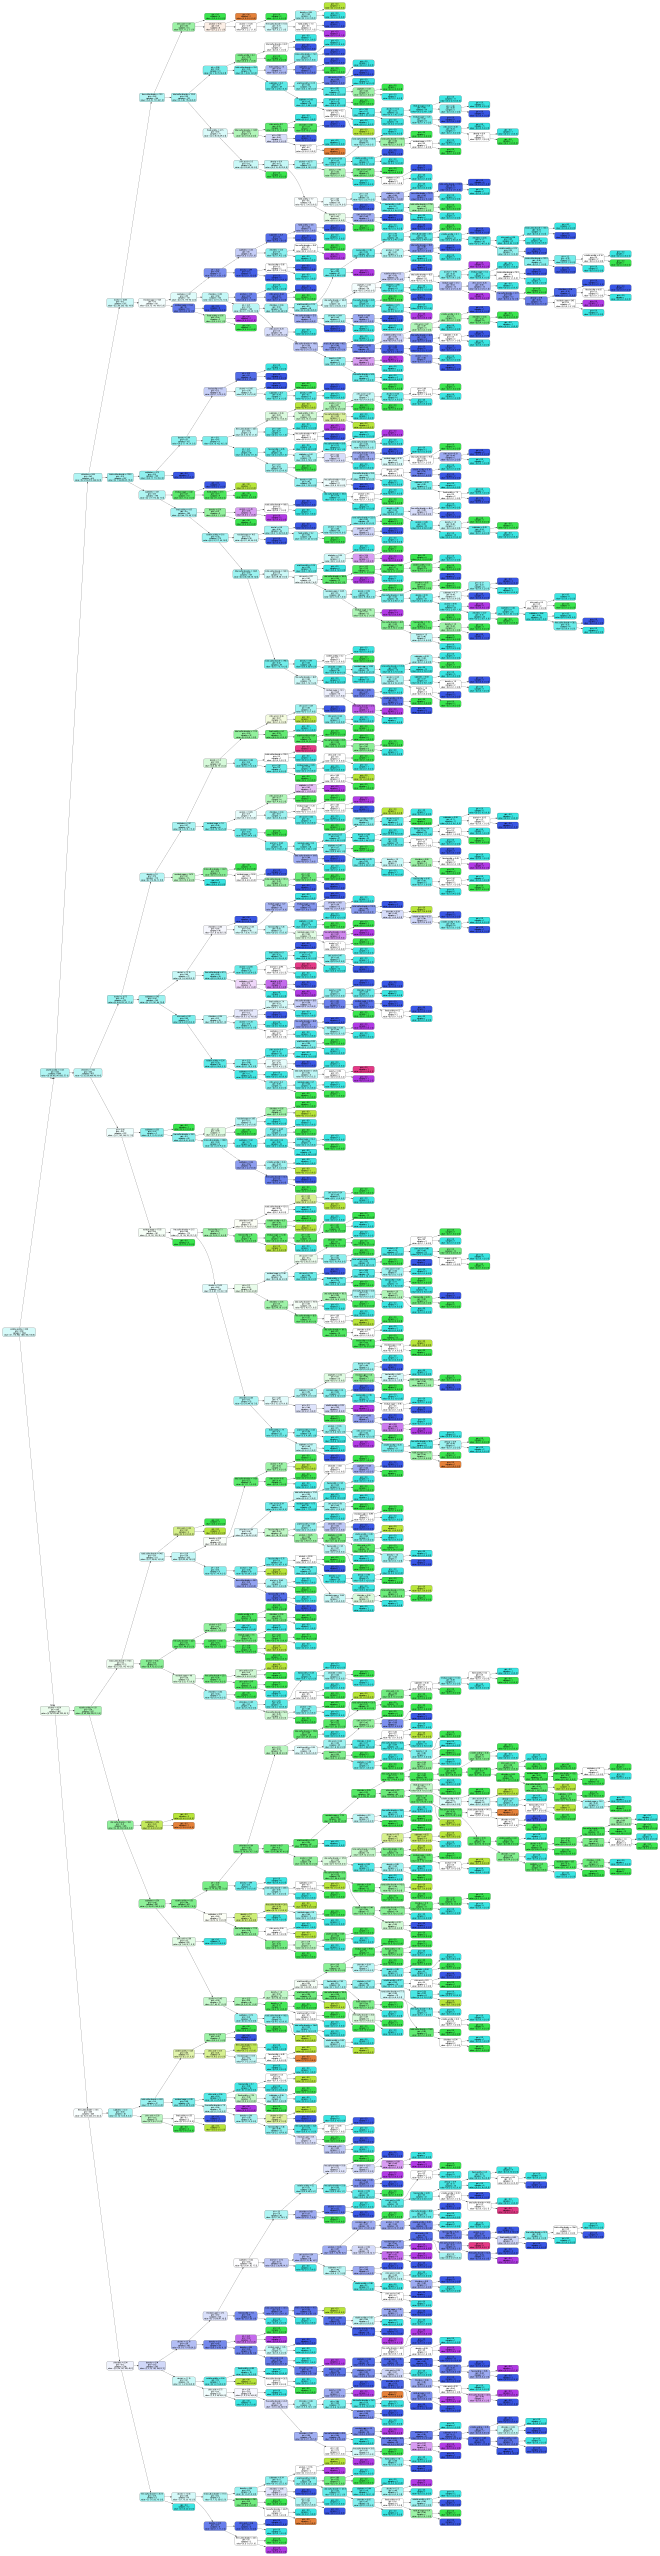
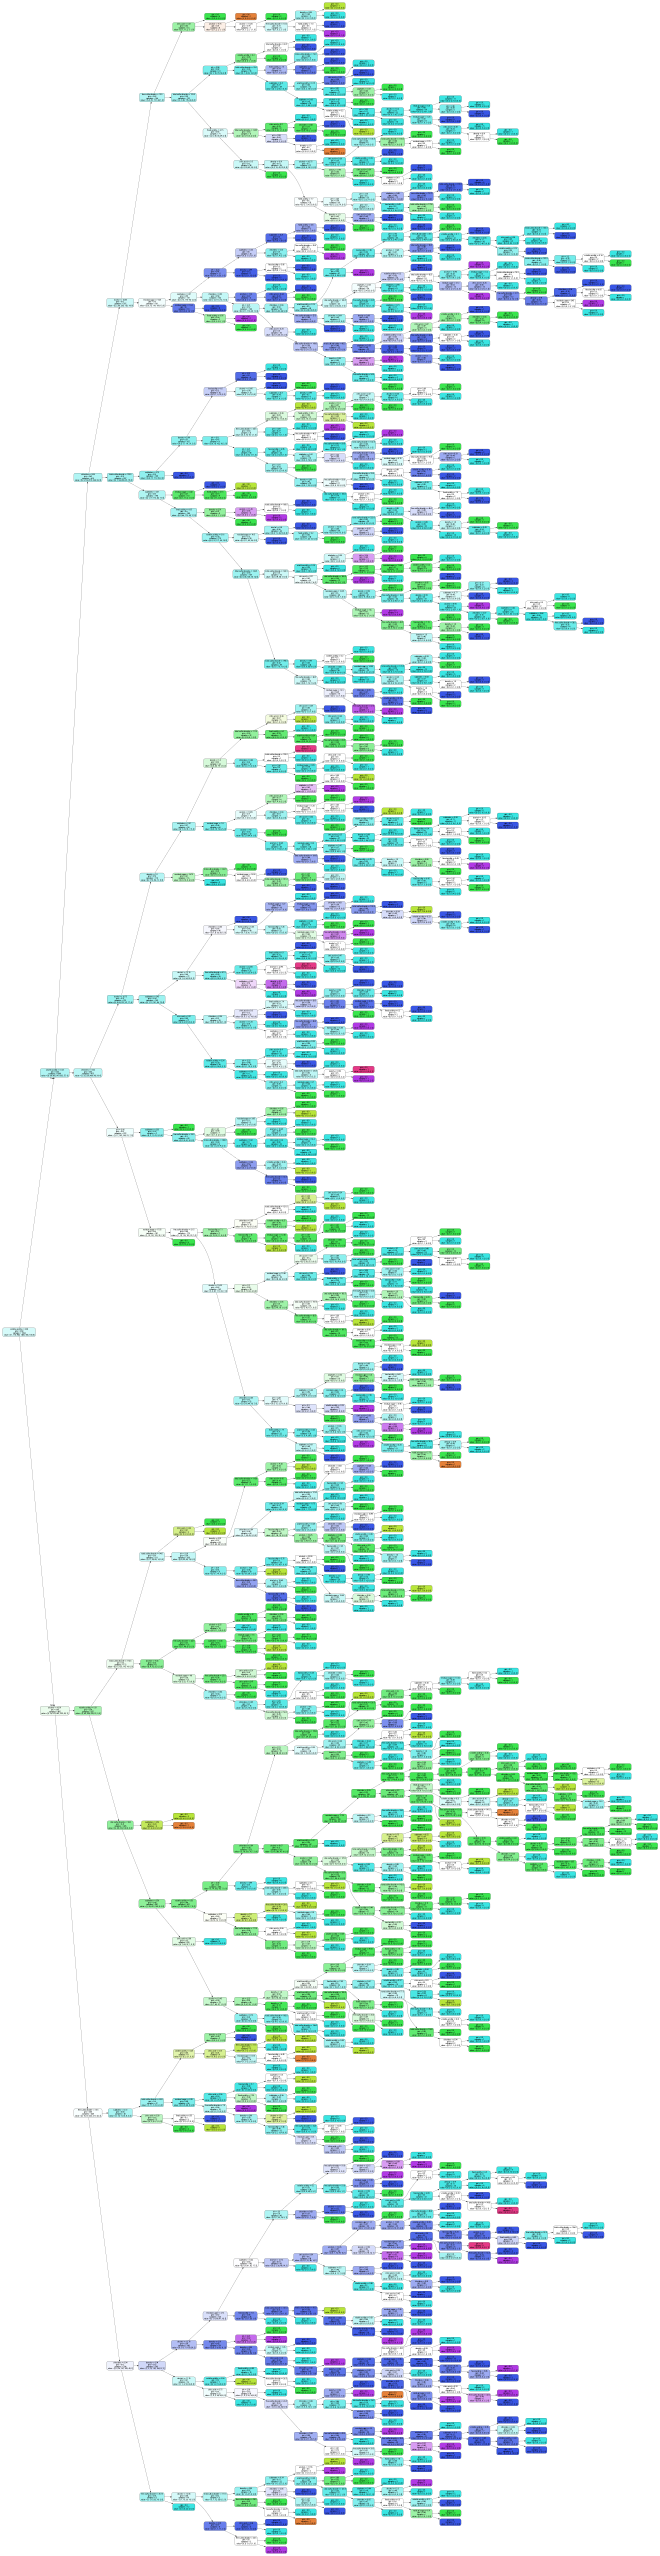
node "gini = 0.0 samples = 6 value = [0, 0, 10, 0, 0, 0, 0]": added
node "gini = 0.0 samples = 7 value = [0, 0, 0, 0, 8, 0, 0]": fillcolor #3956e5 -> #b0f5f3
node "gini = 0.0 samples = 4 value = [0, 0, 4, 0, 0, 0, 0]": fillcolor #39e54d -> #bdf6f5
node "gini = 0.0 samples = 3 value = [0, 0, 0, 0, 8, 0, 0]": fillcolor #3956e5 -> #adf4f3
node "gini = 0.0 samples = 15 value = [0, 0, 27, 0, 0, 0, 0]": fillcolor #39e54d -> #dbf29c
node "gini = 0.0 samples = 1 value = [0, 0, 6, 0, 0, 0, 0]": added
node "gini = 0.0 samples = 4 value = [0, 7, 0, 0, 0, 0, 0]": added
